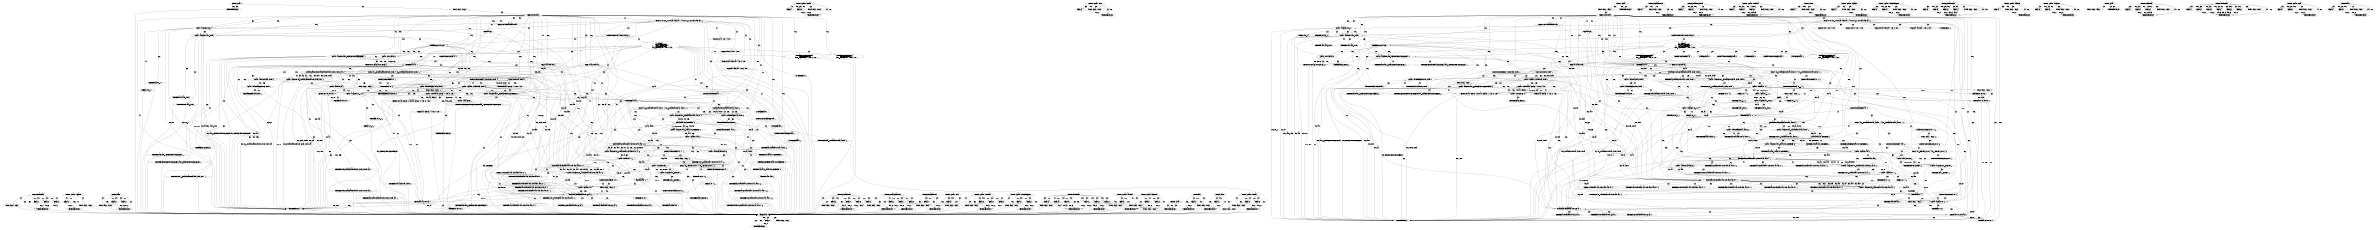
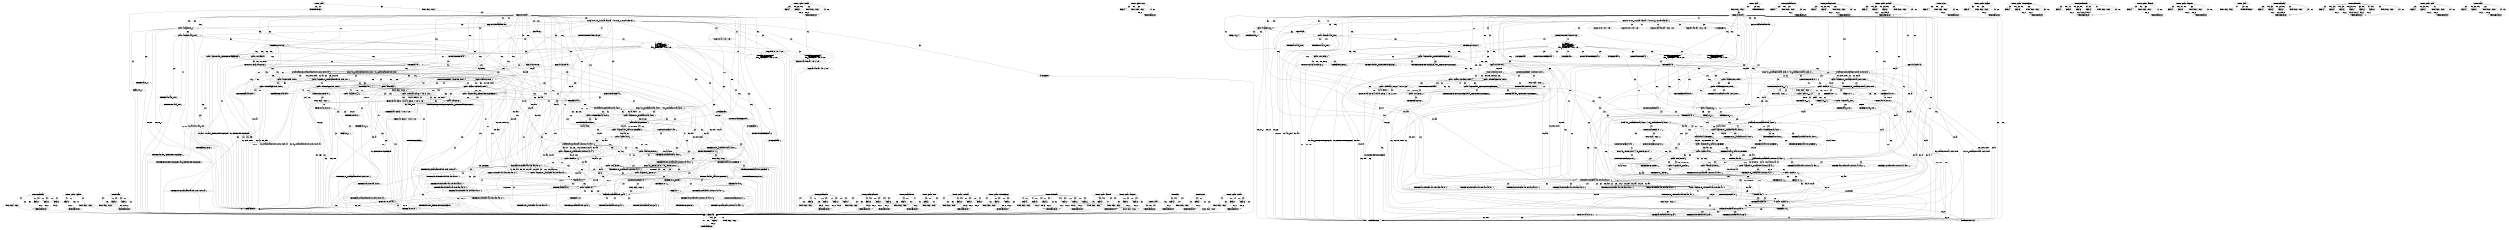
node "(IDENTIFIER,acl,posix_acl_equiv_mode(acl, &inode->i_mode))": removed
edge "(CONTROL_STRUCTURE,IF,if (ret))" -> "(IDENTIFIER,ret,if (ret))": reversed
edge "<(IDENTIFIER,acl,acl ? -EINVAL : 0)<SUB>20</SUB>>" -> "<(<operator>.conditional,acl ? -EINVAL : 0)<SUB>20</SUB>>": reversed
node "<(LITERAL,0,acl ? -EINVAL : 0)<SUB>22</SUB>>": removed
edge "(CONTROL_STRUCTURE,IF,if (ret == 0))" -> "(LITERAL,0,ret == 0)": now "(CONTROL_STRUCTURE,IF,if (ret == 0))" -> "(<operator>.equals,ret == 0)"
edge "(<operator>.assignment,acl = NULL)" -> "(IDENTIFIER,acl,acl = NULL)": label "DDG: acl" -> "AST: "
edge "(<operator>.assignment,acl = NULL)" -> "(IDENTIFIER,NULL,acl = NULL)": label "AST: " -> "DEFAULT: "
